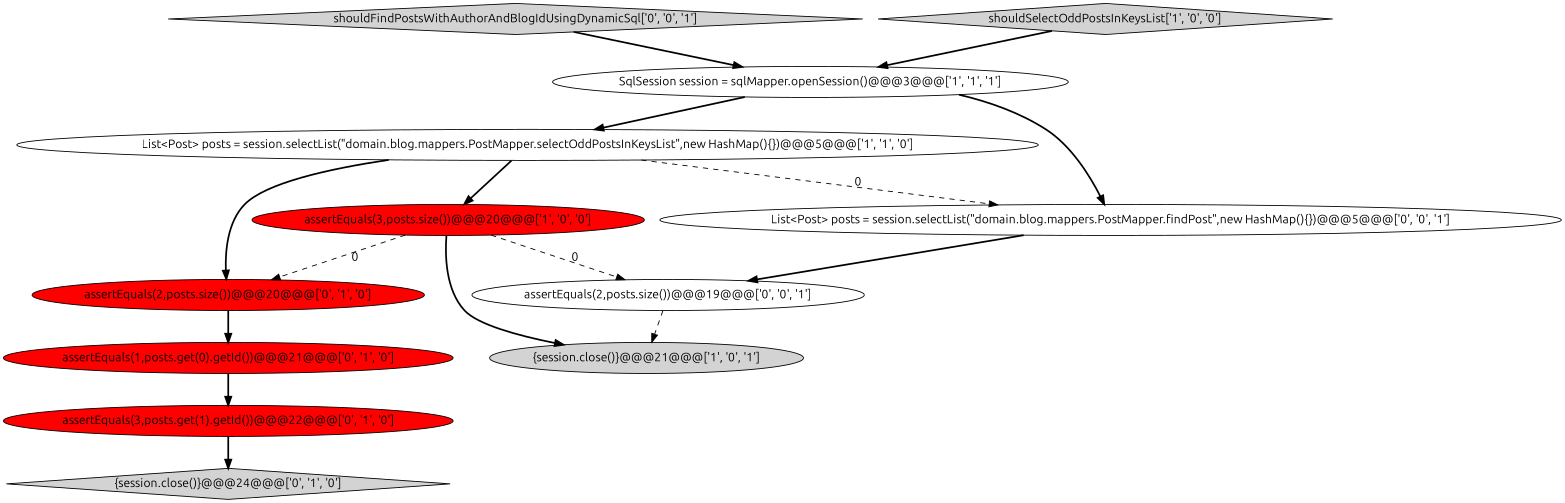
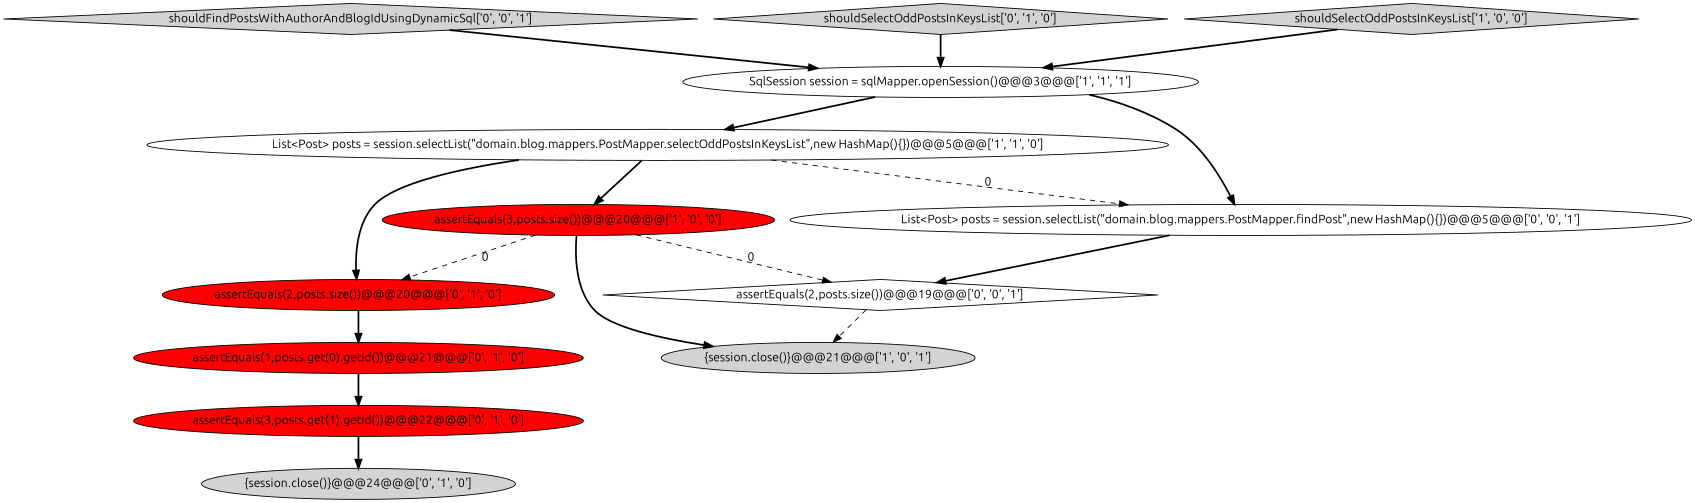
node "shouldSelectOddPostsInKeysList['0', '1', '0']": added
node "assertEquals(2,posts.size())@@@19@@@['0', '0', '1']": shape ellipse -> diamond
node "{session.close()}@@@24@@@['0', '1', '0']": shape diamond -> ellipse
